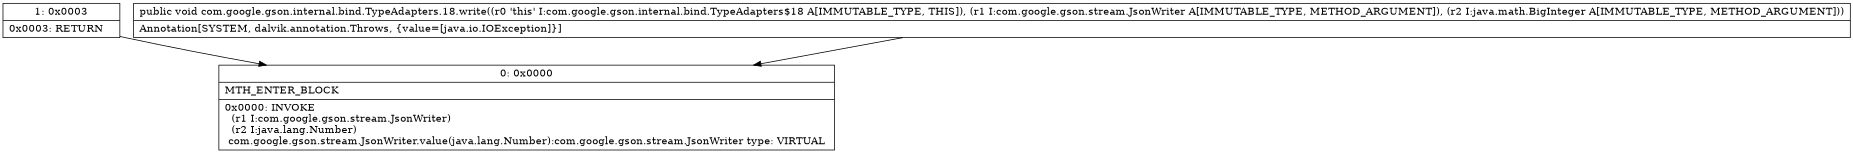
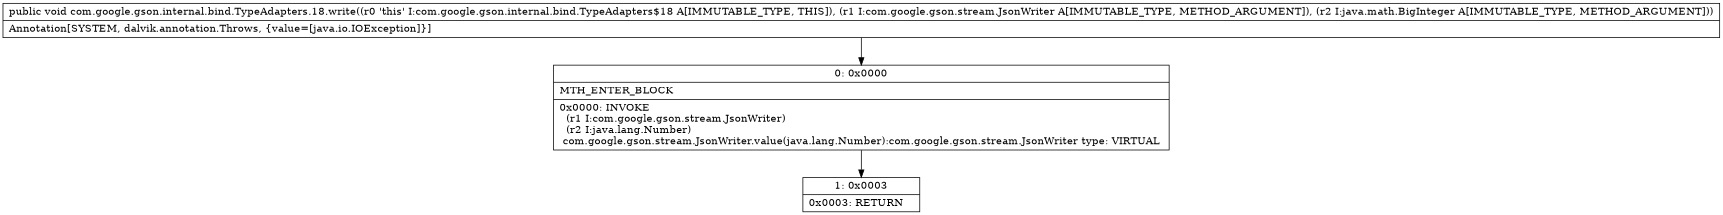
edge "1: 0x0003" -> "0: 0x0000": reversed
